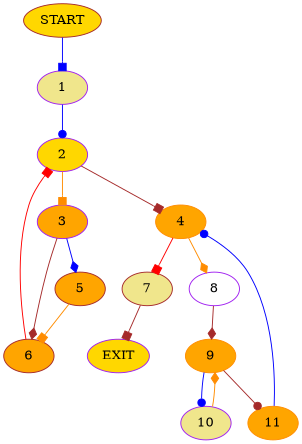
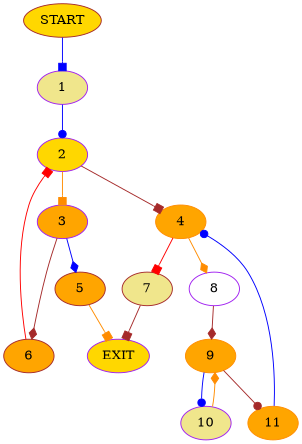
edge "5" -> "6": now "5" -> "EXIT"
